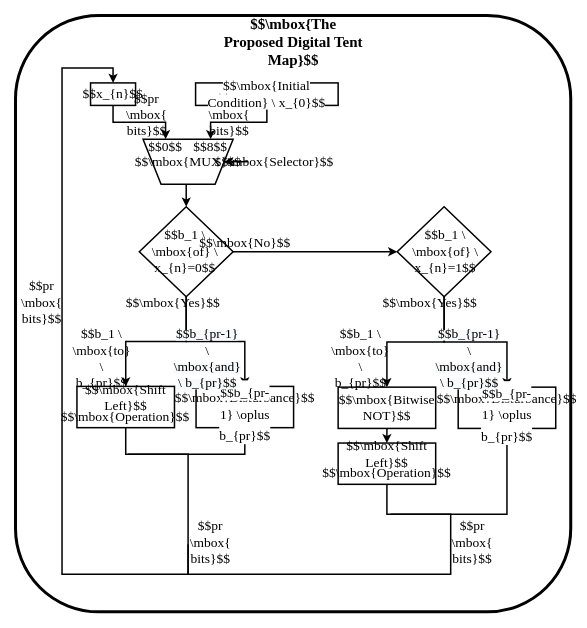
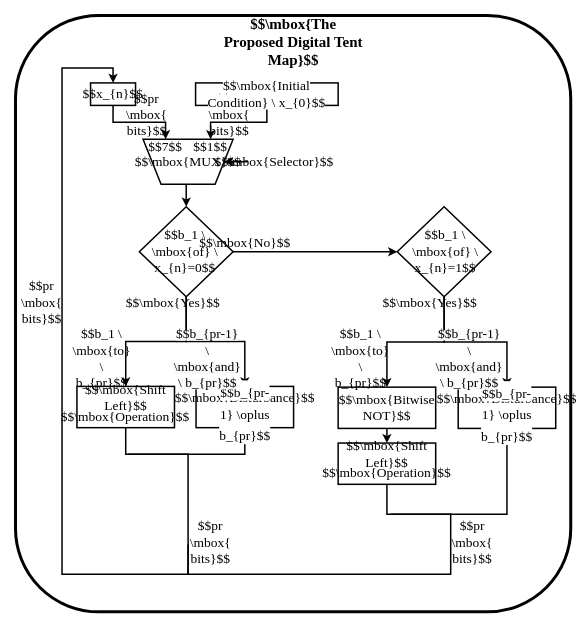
node "$$0$$": label "$$0$$" -> "$$7$$"
node "$$8$$": label "$$8$$" -> "$$1$$"
